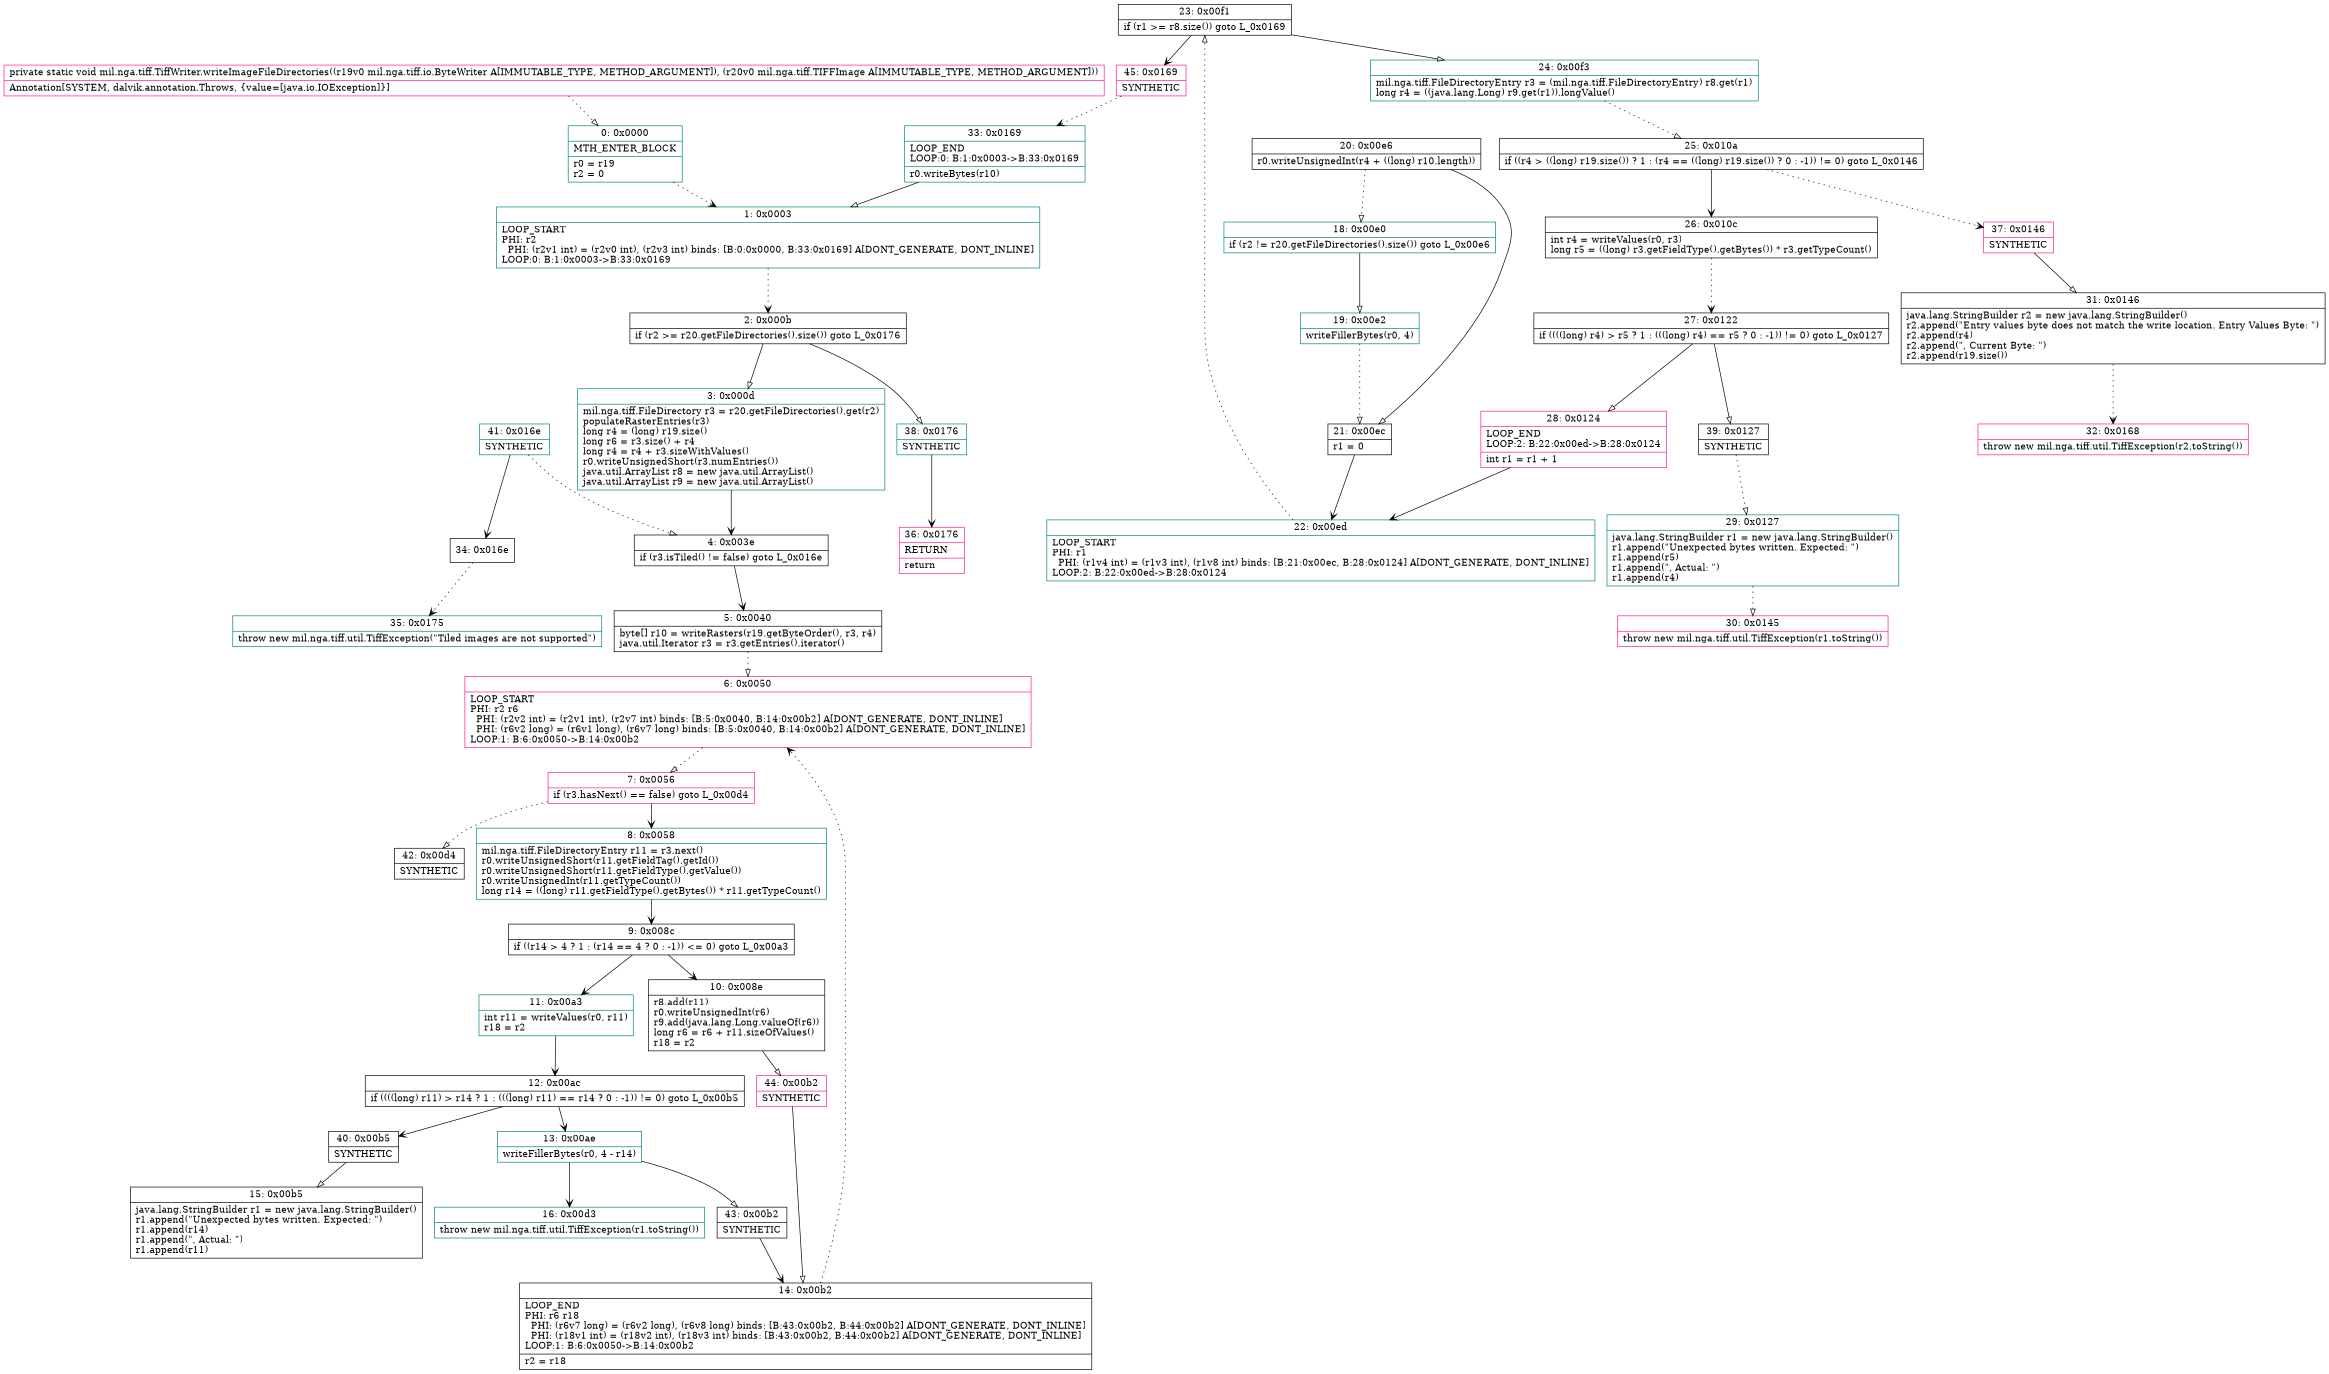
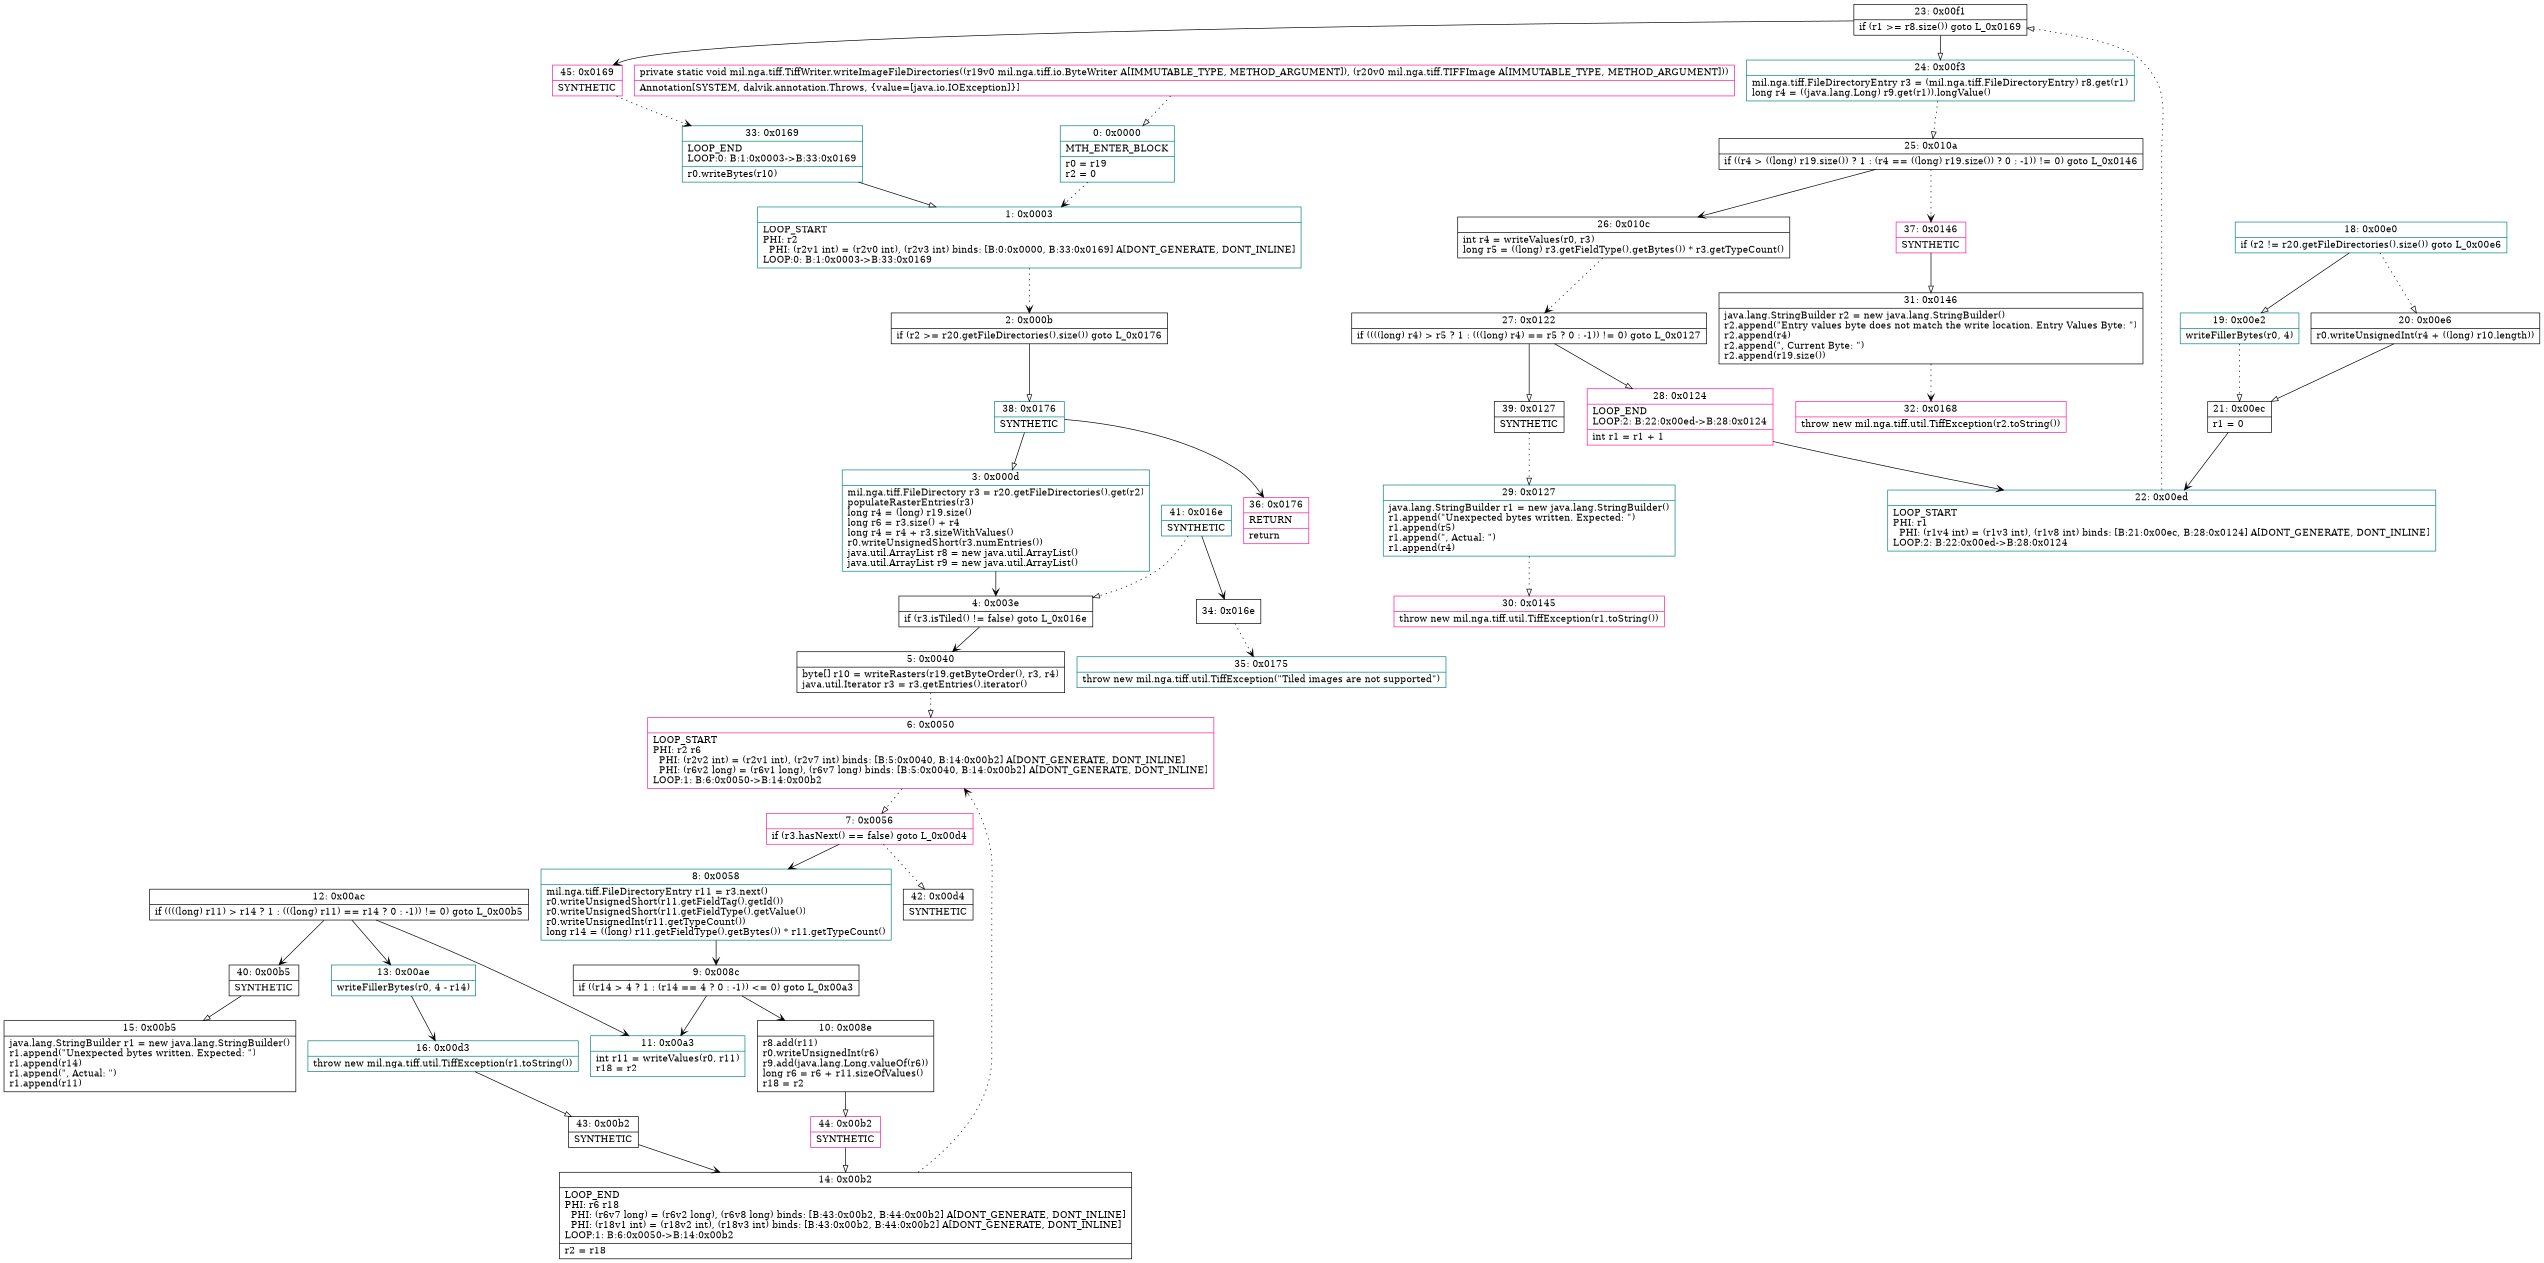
edge "20: 0x00e6" -> "18: 0x00e0": reversed
edge "2: 0x000b" -> "3: 0x000d": now "38: 0x0176" -> "3: 0x000d"
edge "11: 0x00a3" -> "12: 0x00ac": reversed
edge "13: 0x00ae" -> "43: 0x00b2": now "16: 0x00d3" -> "43: 0x00b2"
